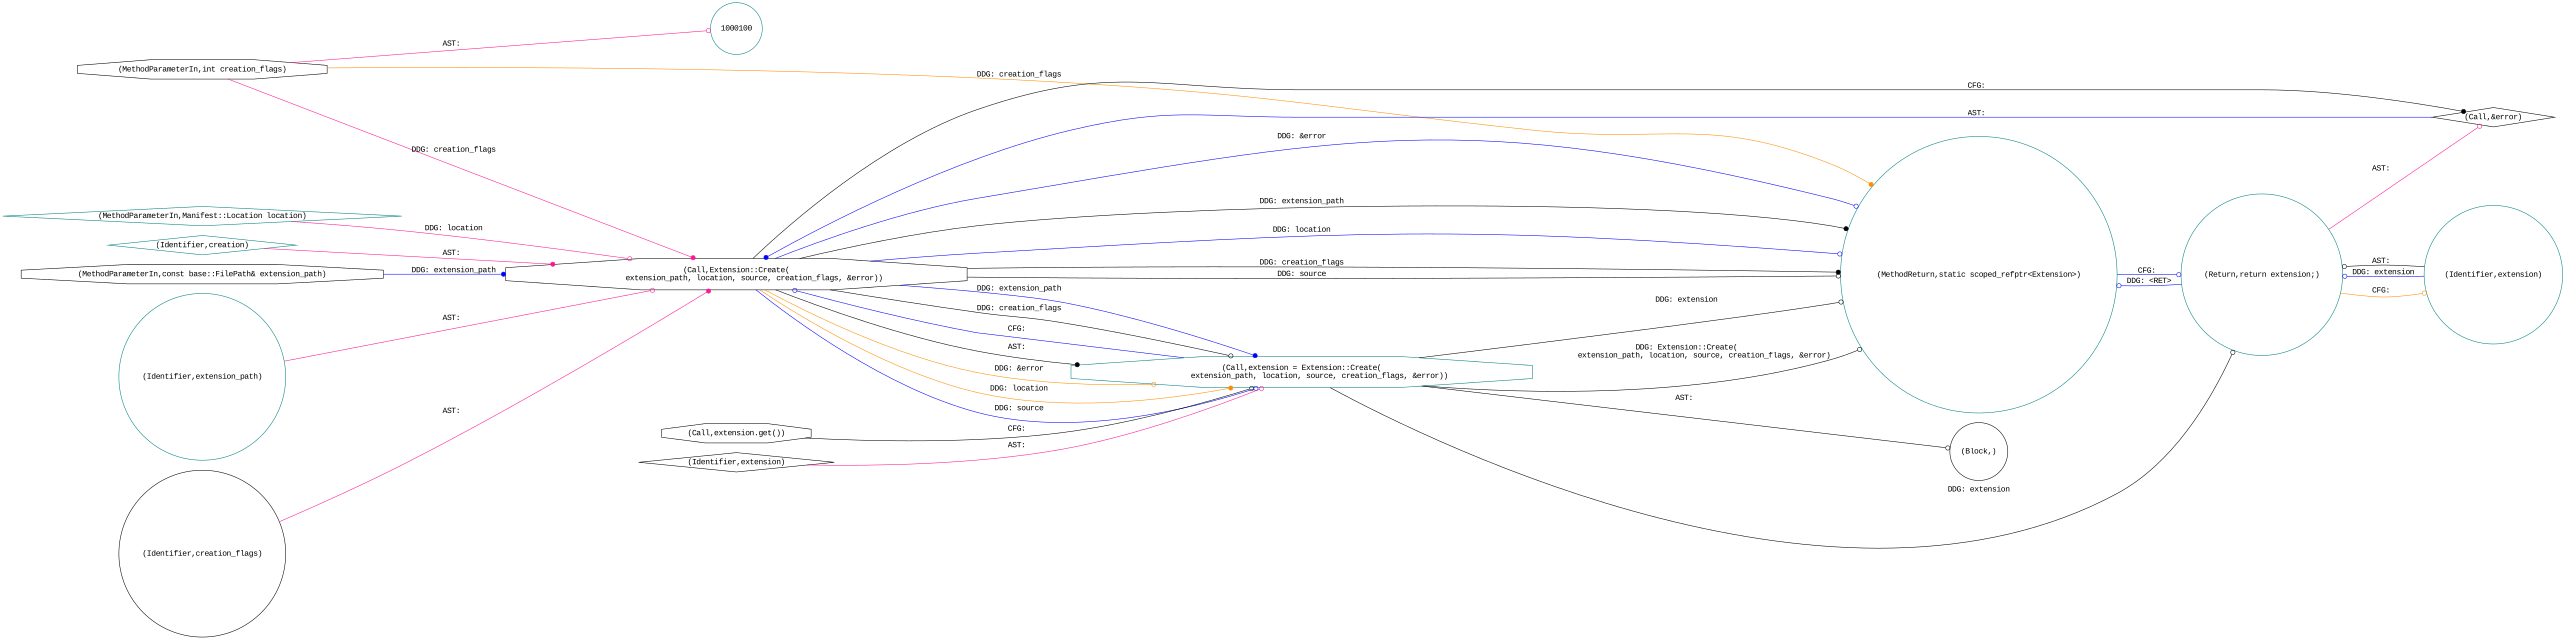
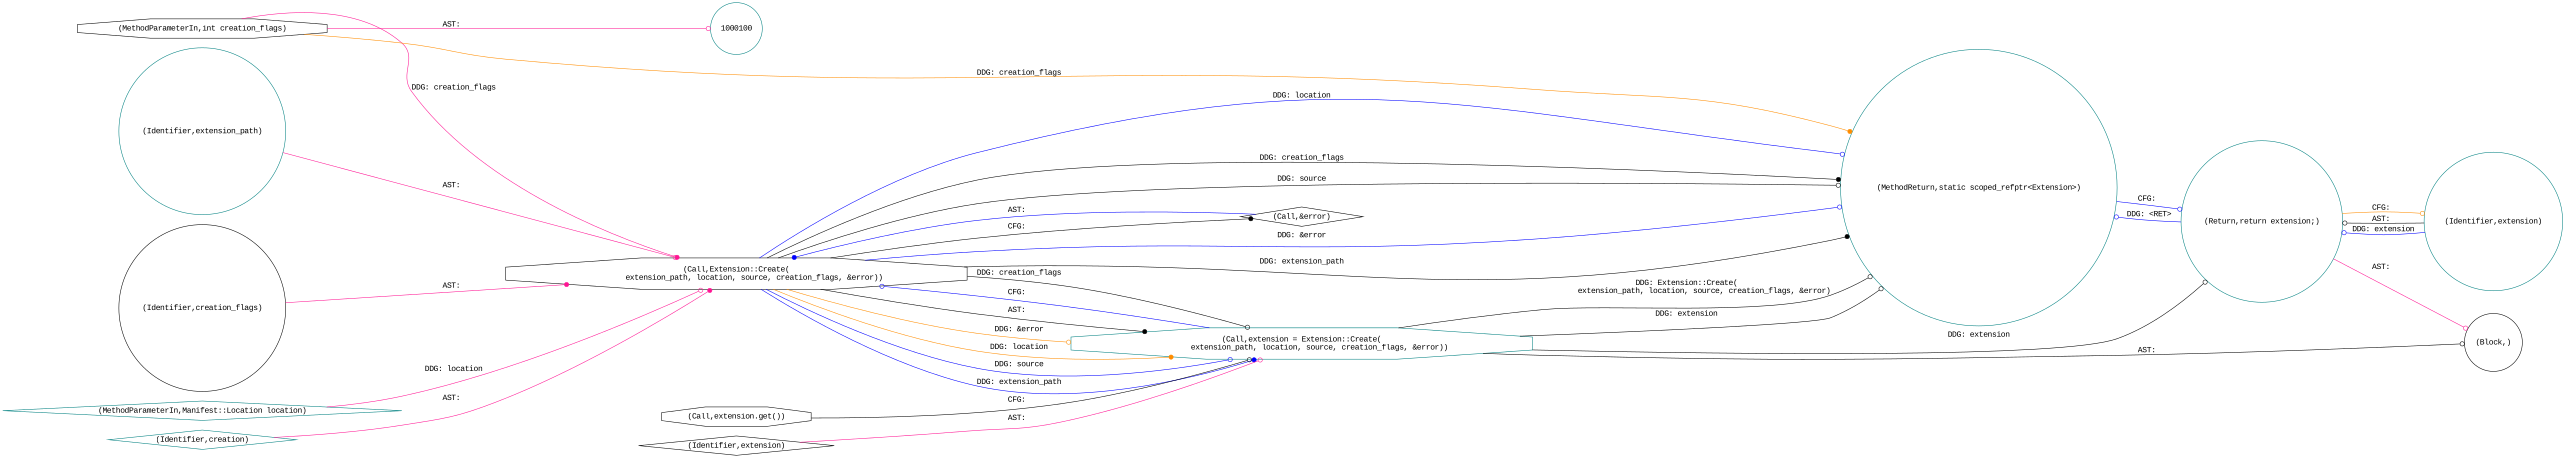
edge "(Return,return extension;)" -> "(Call,&error)": now "(Return,return extension;)" -> "(Block,)"
node "(MethodParameterIn,const base::FilePath& extension_path)": removed
